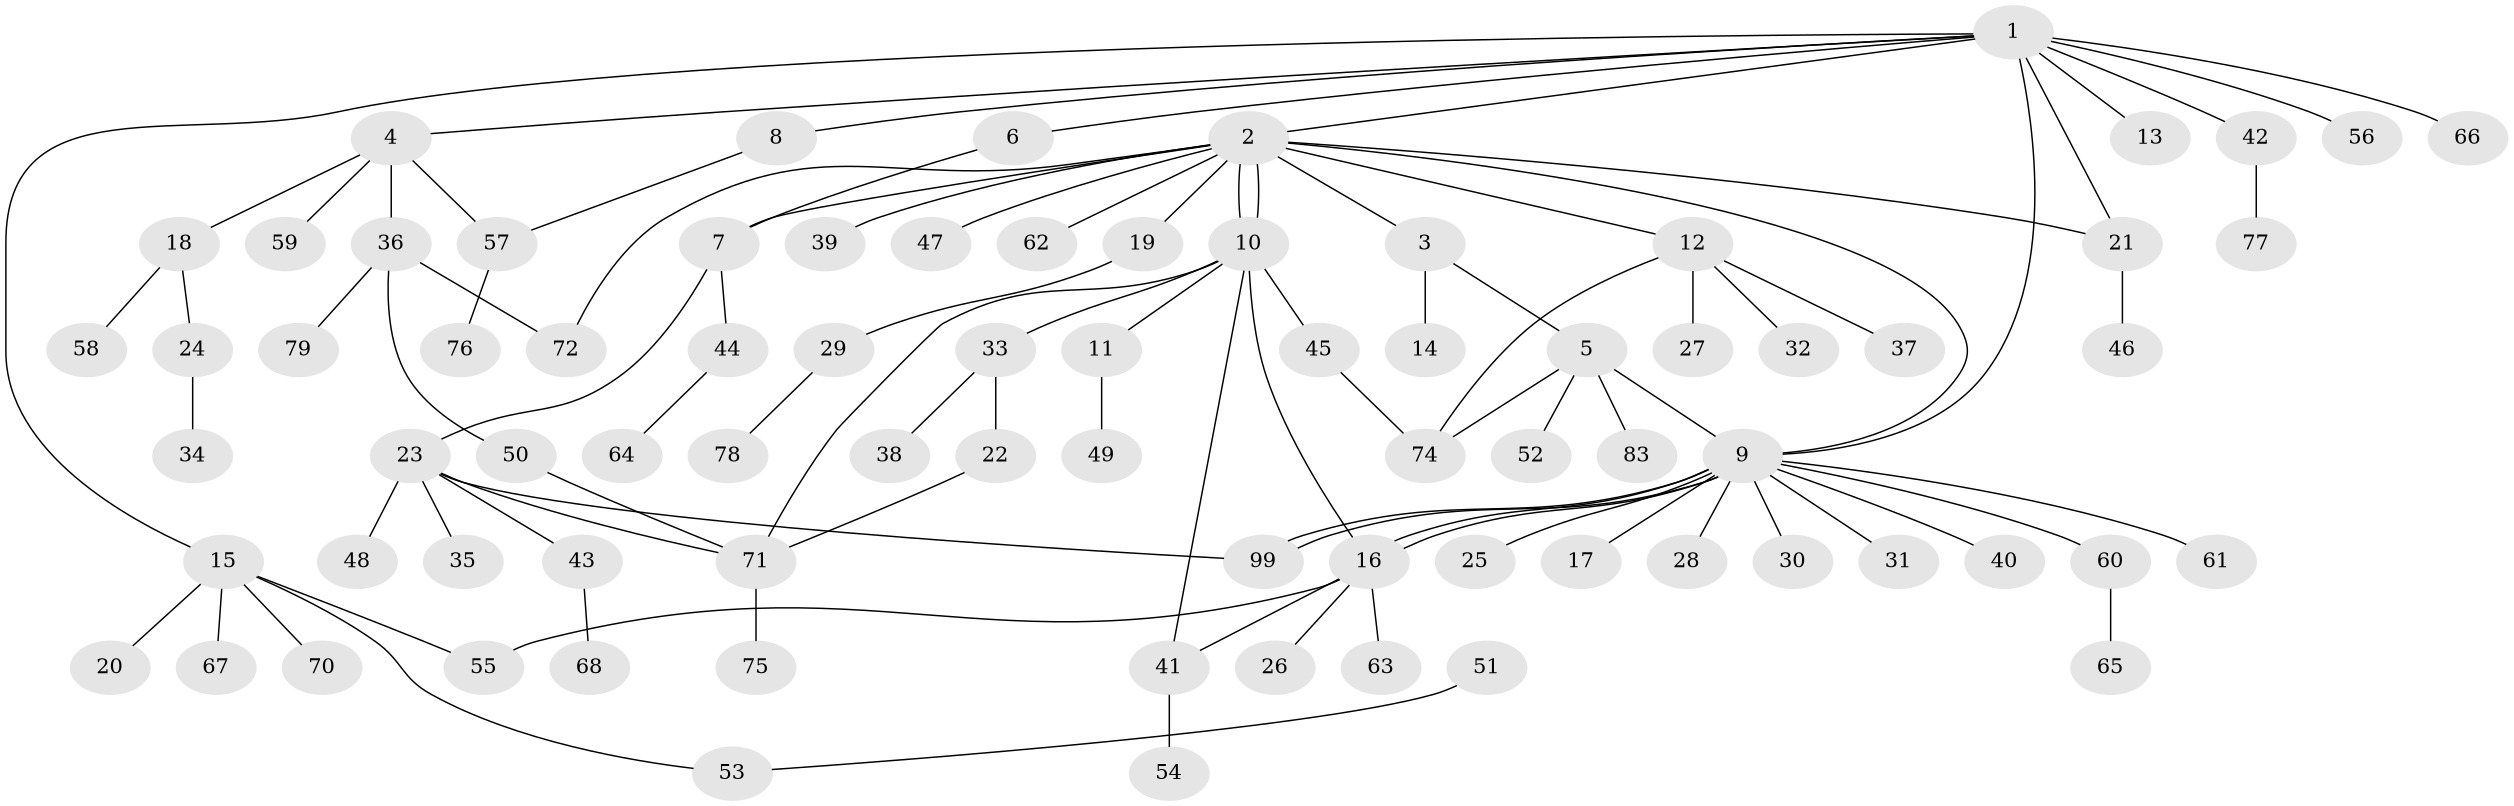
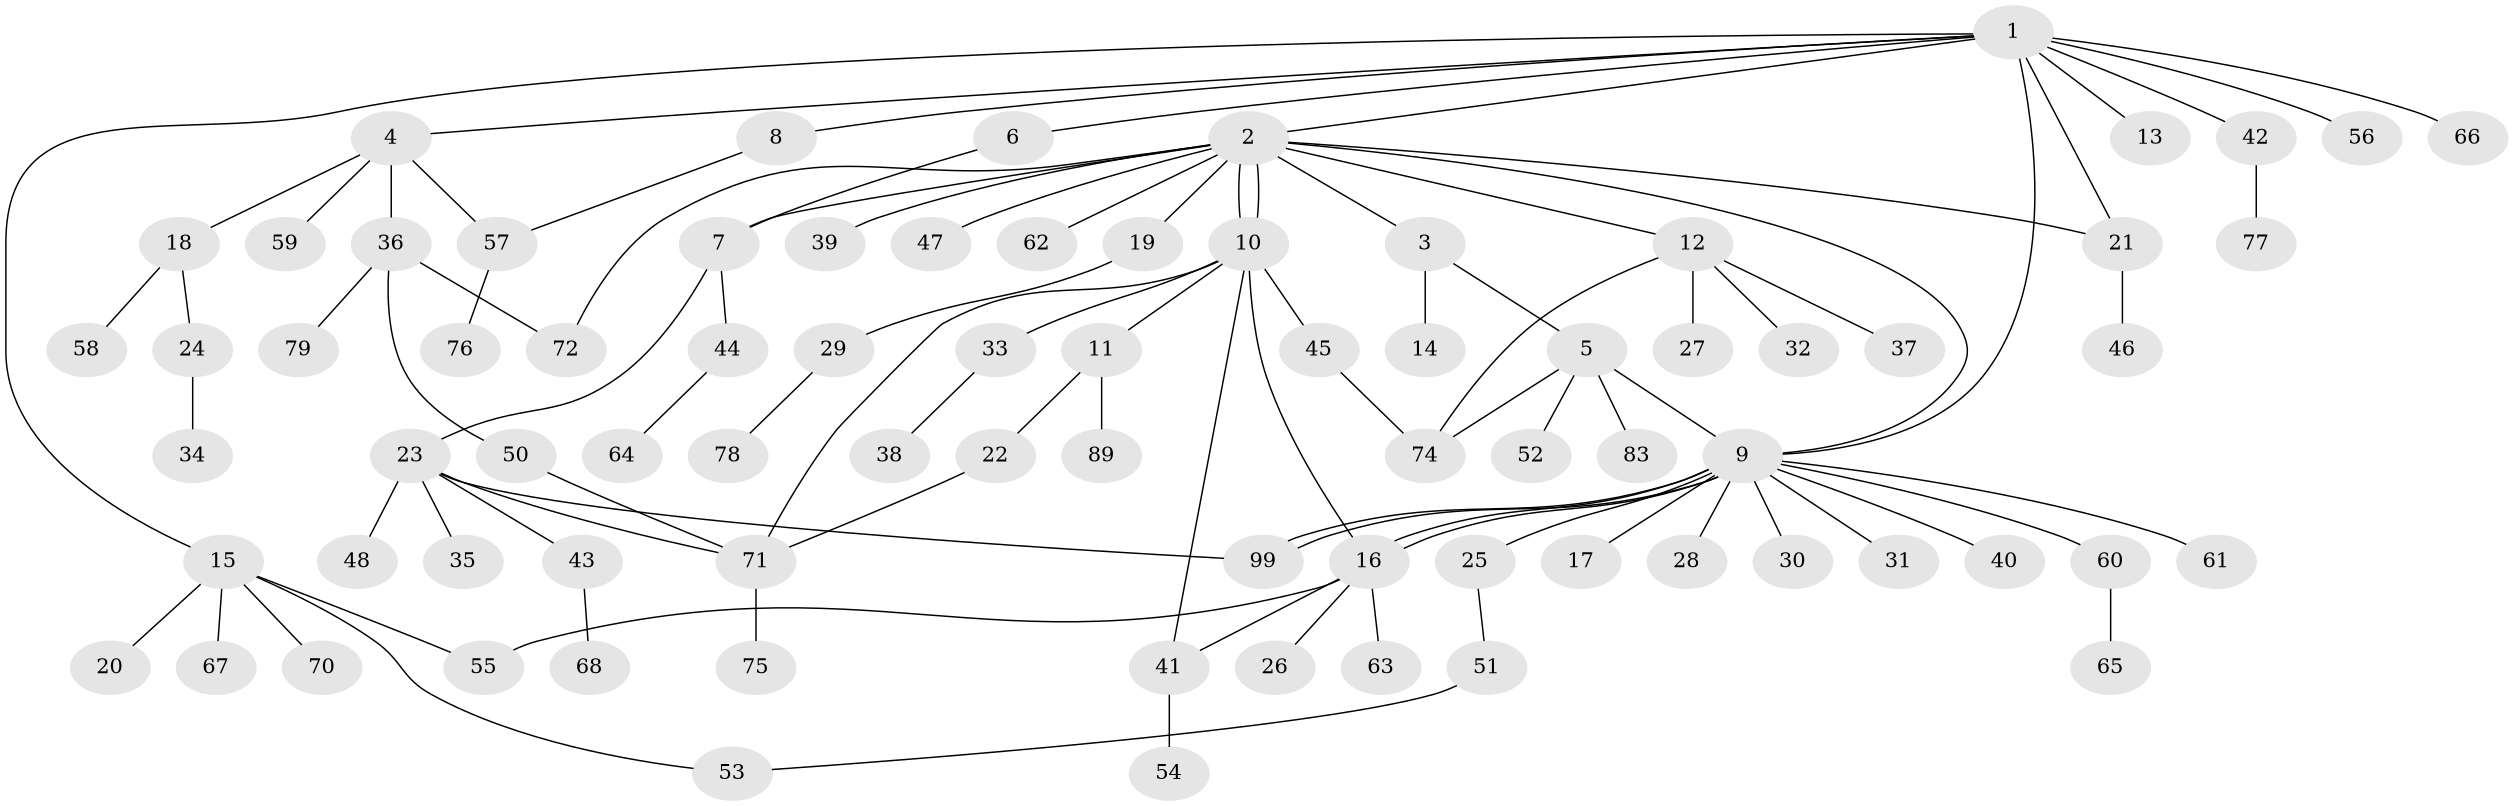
edge "33" -- "22": now "11" -- "22"
node "49": label "49" -> "89"
edge "25" -- "51": added
